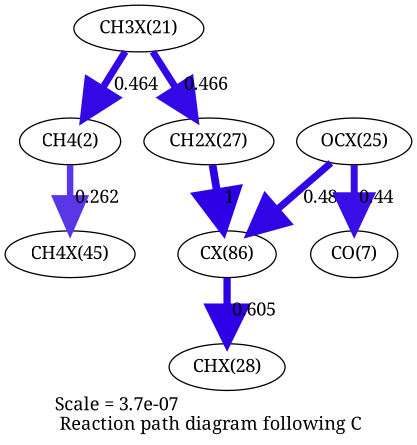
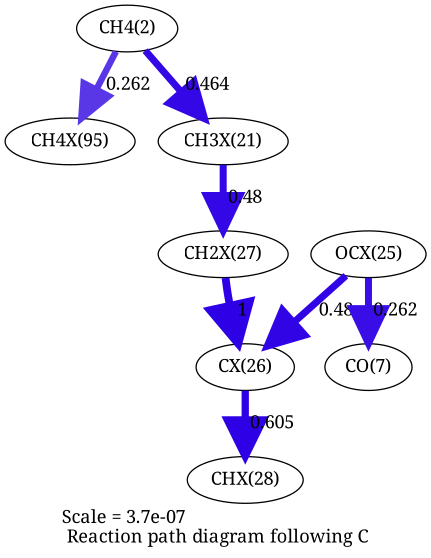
edge "CH3X(21)" -> "CH4(2)": reversed
edge "CH3X(21)" -> "CH2X(27)": label " 0.466" -> " 0.48"
edge "OCX(25)" -> "CO(7)": label " 0.44" -> " 0.262"
node "CH4X(45)": label "CH4X(45)" -> "CH4X(95)"
node "CX(86)": label "CX(86)" -> "CX(26)"
